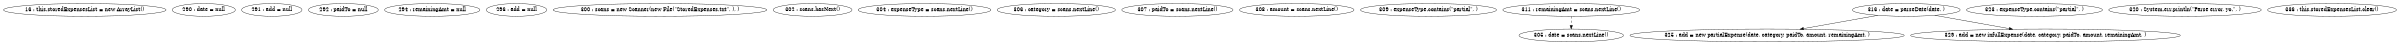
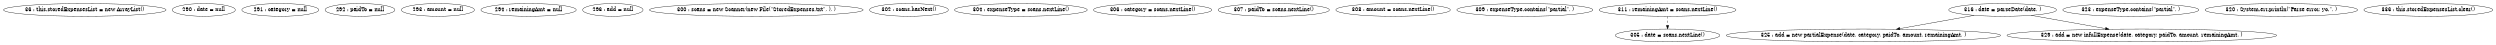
node "16 : this.storedExpensesList = new ArrayList()": label "16 : this.storedExpensesList = new ArrayList()" -> "36 : this.storedExpensesList = new ArrayList()"
node "291 : add = null": label "291 : add = null" -> "291 : category = null"
node "293 : amount = null": added
